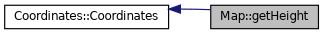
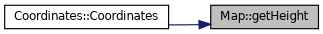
edge "Map::getHeight" -> "Coordinates::Coordinates": reversed
